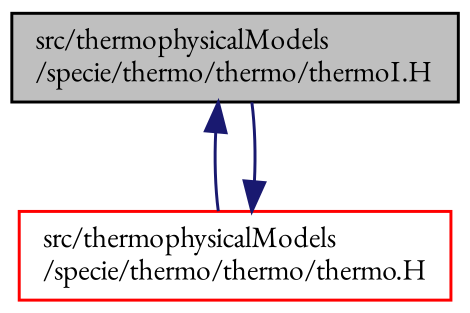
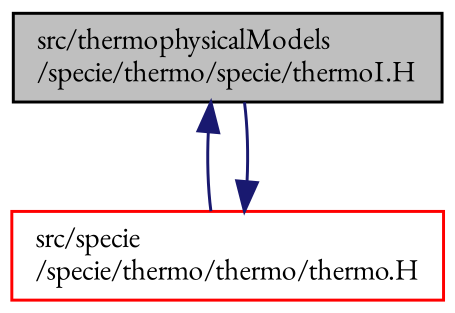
node "src/thermophysicalModels /specie/thermo/thermo/thermoI.H": label "src/thermophysicalModels /specie/thermo/thermo/thermoI.H" -> "src/thermophysicalModels /specie/thermo/specie/thermoI.H"
node "src/thermophysicalModels /specie/thermo/thermo/thermo.H": label "src/thermophysicalModels /specie/thermo/thermo/thermo.H" -> "src/specie /specie/thermo/thermo/thermo.H"
